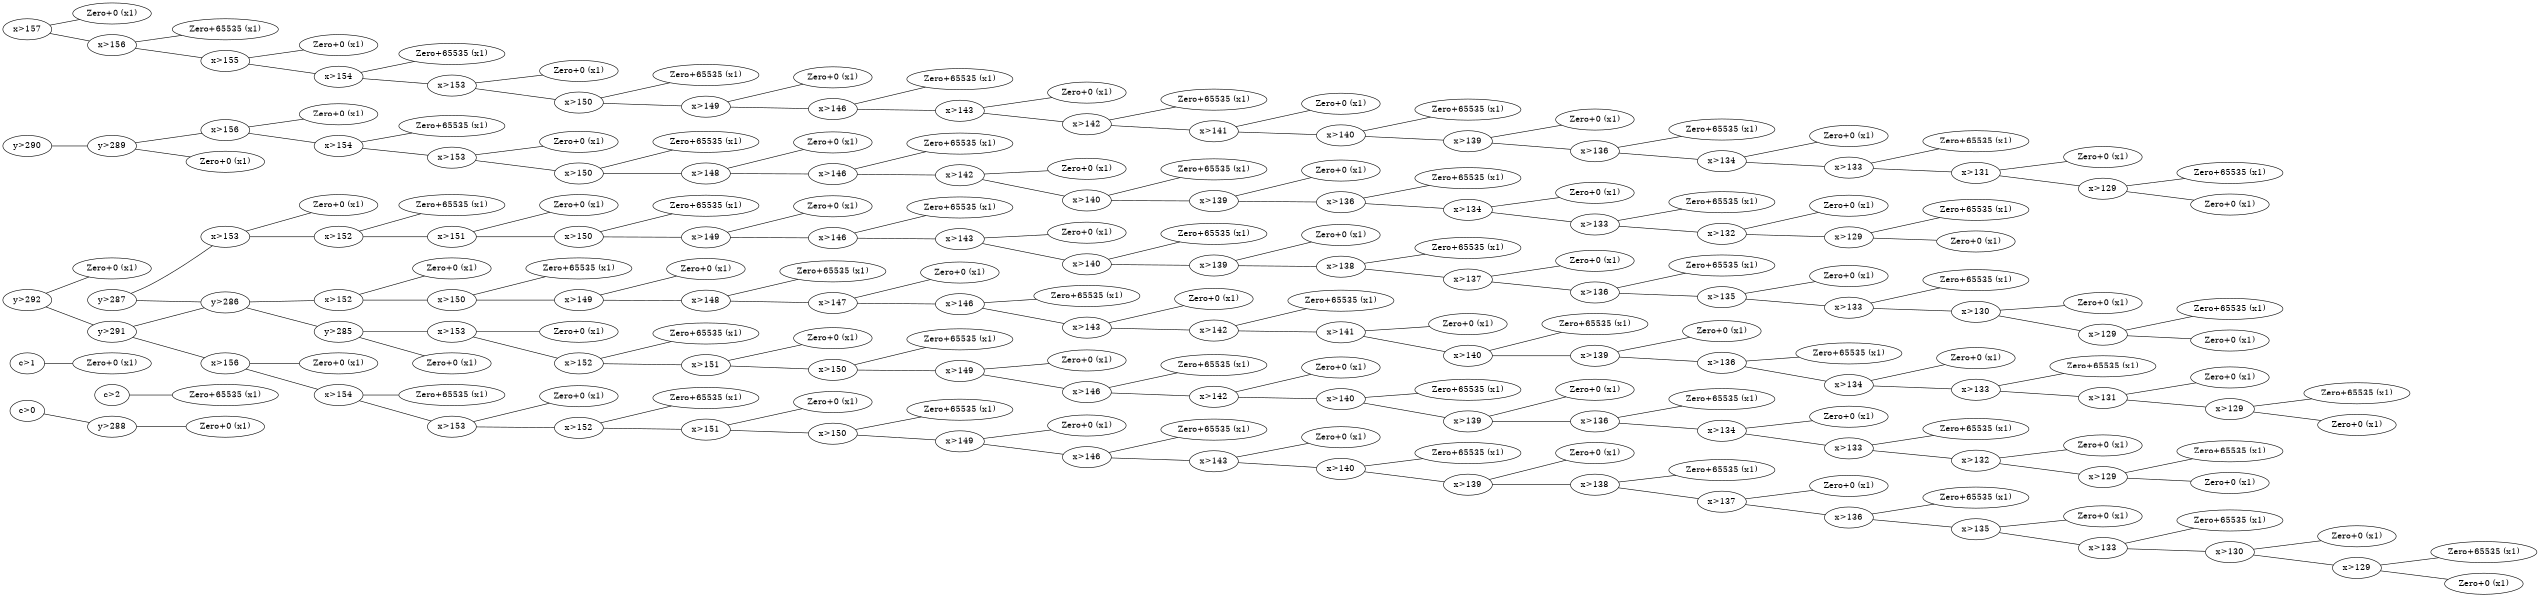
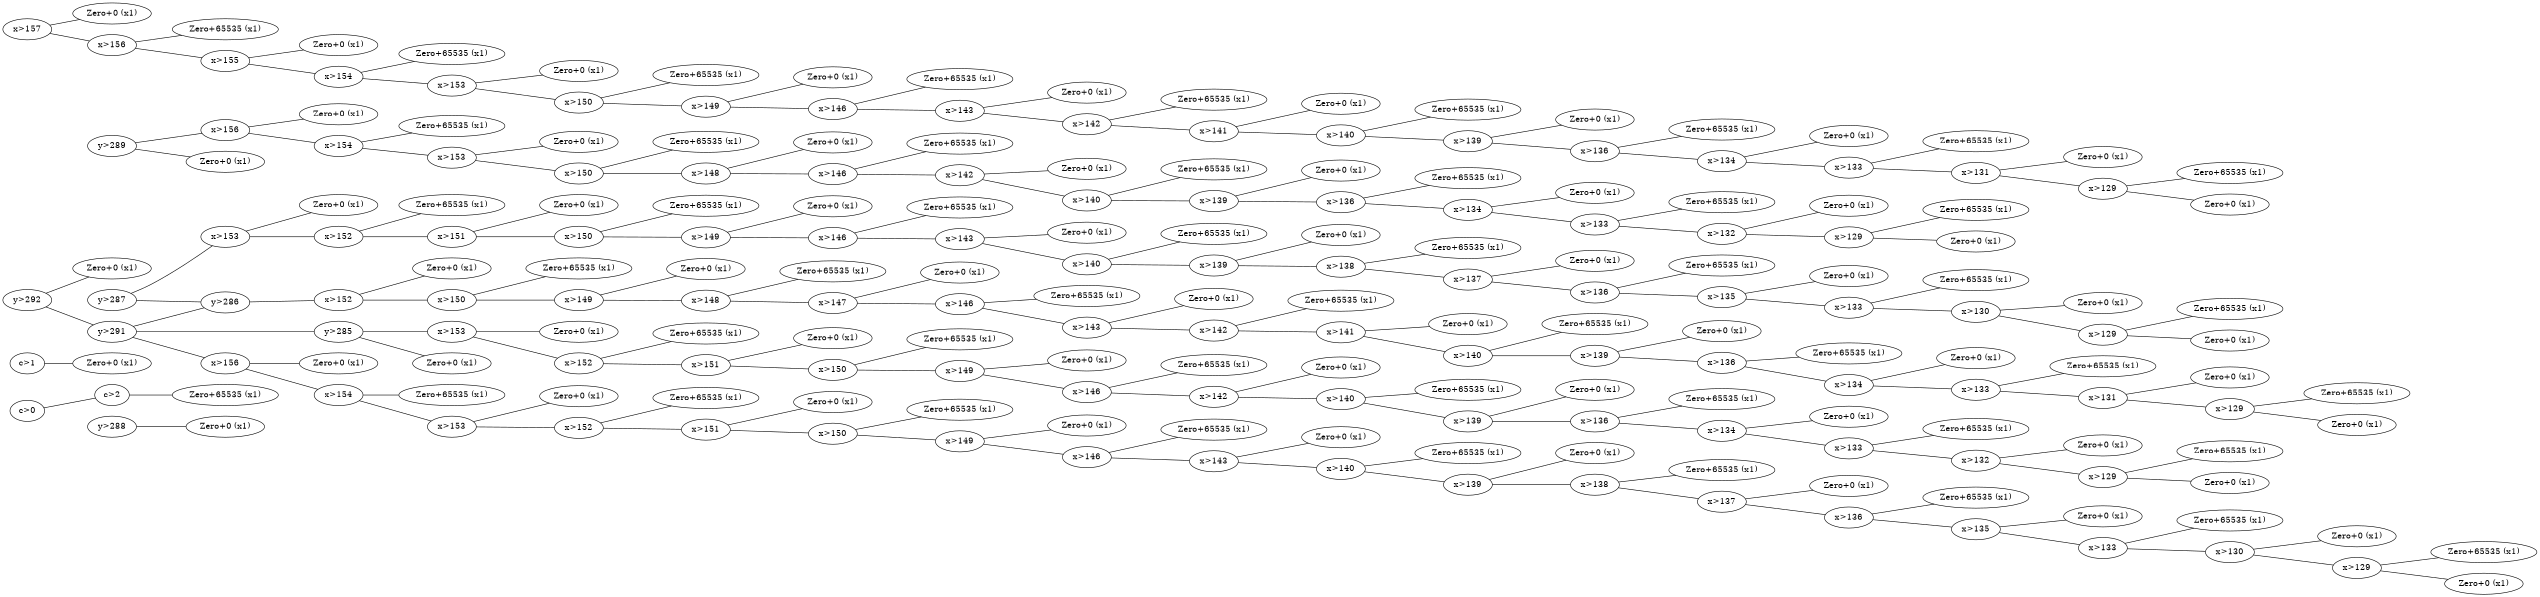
node "y>290": removed
edge "y>286" -- "y>285": now "y>291" -- "y>285"
edge "c>0" -- "y>288": now "c>0" -- "c>2"
